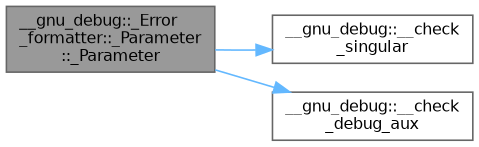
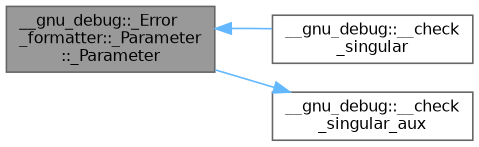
edge "__gnu_debug::_Error _formatter::_Parameter ::_Parameter" -> "__gnu_debug::__check _singular": reversed
node "__gnu_debug::__check _debug_aux": label "__gnu_debug::__check _debug_aux" -> "__gnu_debug::__check _singular_aux"
